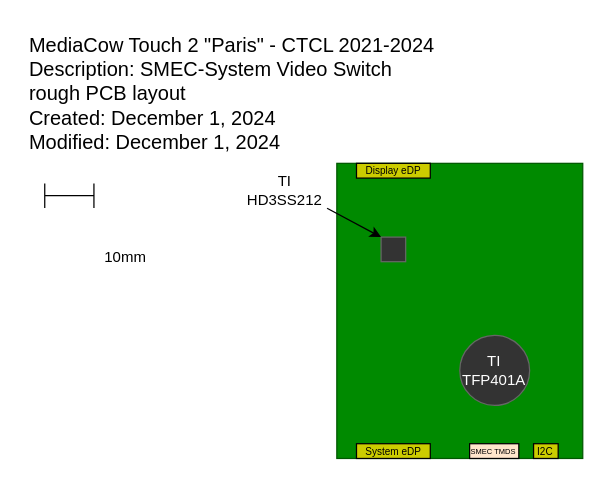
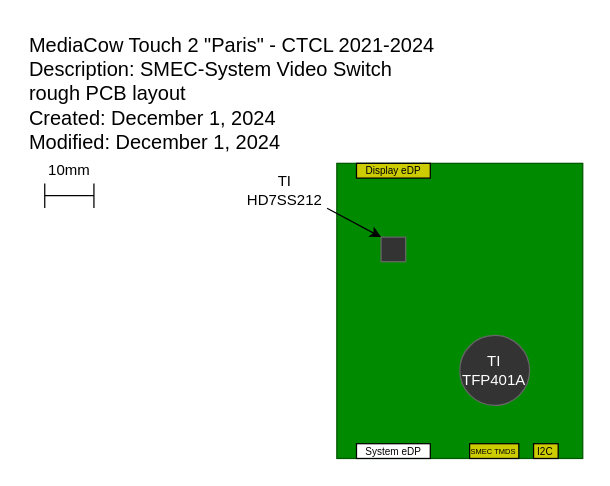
node "TI HD3SS212": label "TI HD3SS212" -> "TI HD7SS212"
node "10mm": moved (125, 259) -> (69, 171)
node "System eDP": fillcolor #cccc00 -> #ffffff
node "SMEC TMDS": fillcolor #ffe6cc -> #cccc00
